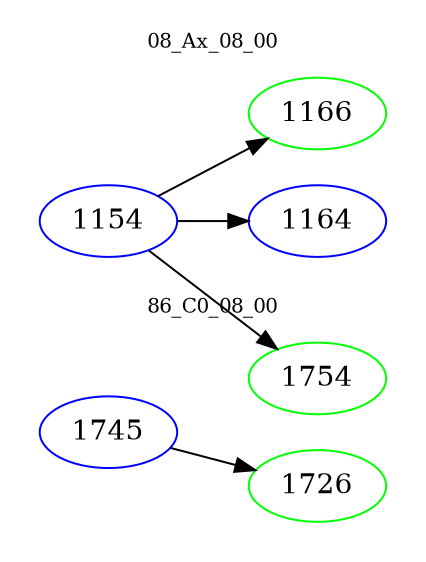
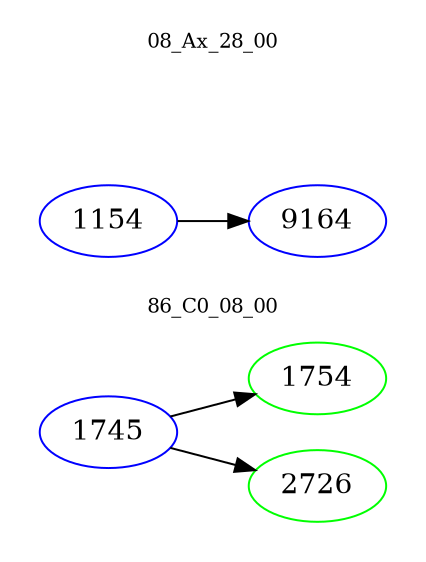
cluster "08_Ax_08_00": label "08_Ax_08_00" -> "08_Ax_28_00"
node "1166": removed
node "1164": label "1164" -> "9164"
edge "1154" -> "1754": now "1745" -> "1754"
node "1726": label "1726" -> "2726"
